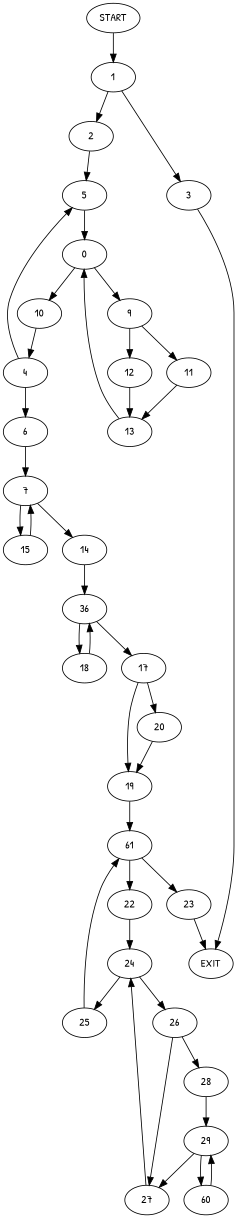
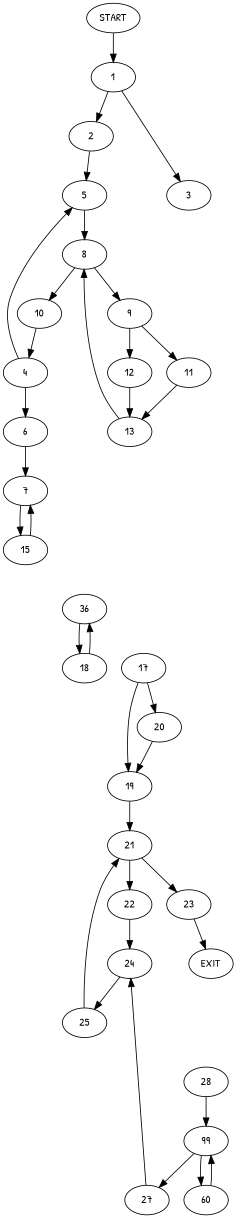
node "0": label "0" -> "8"
node "14": removed
edge "3" -> "EXIT": removed
edge "36" -> "17": removed
node "61": label "61" -> "21"
node "26": removed
node "29": label "29" -> "99"
